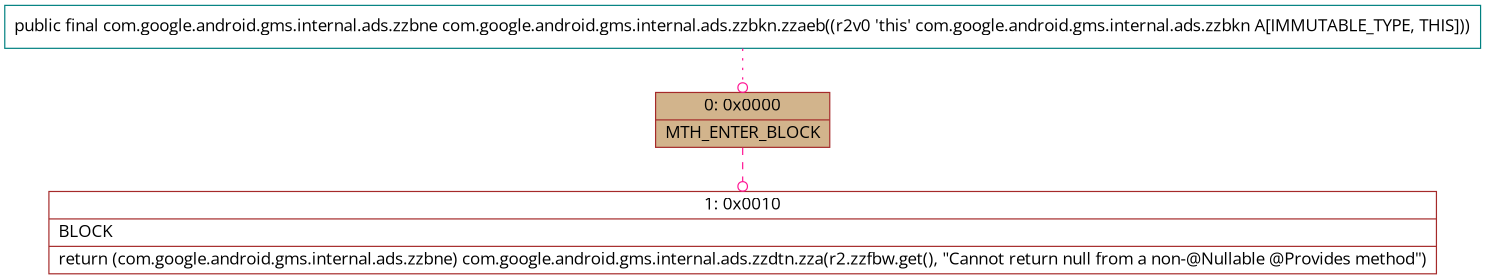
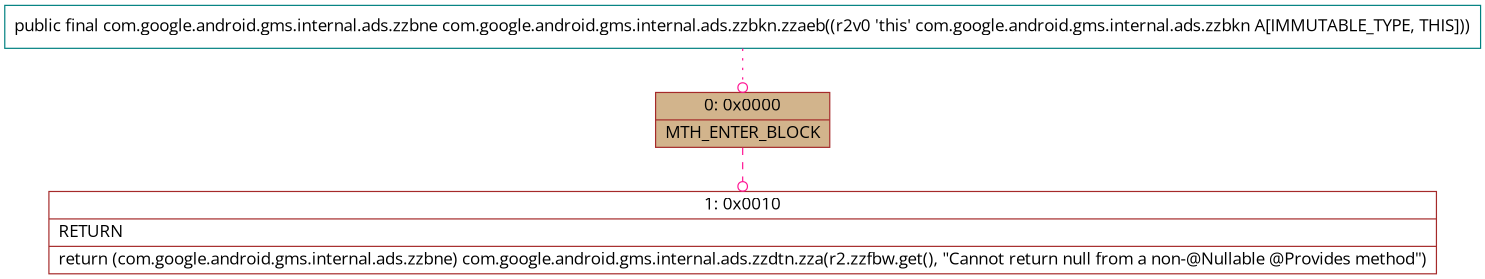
node "1: 0x0010": text "BLOCK" -> "RETURN"
